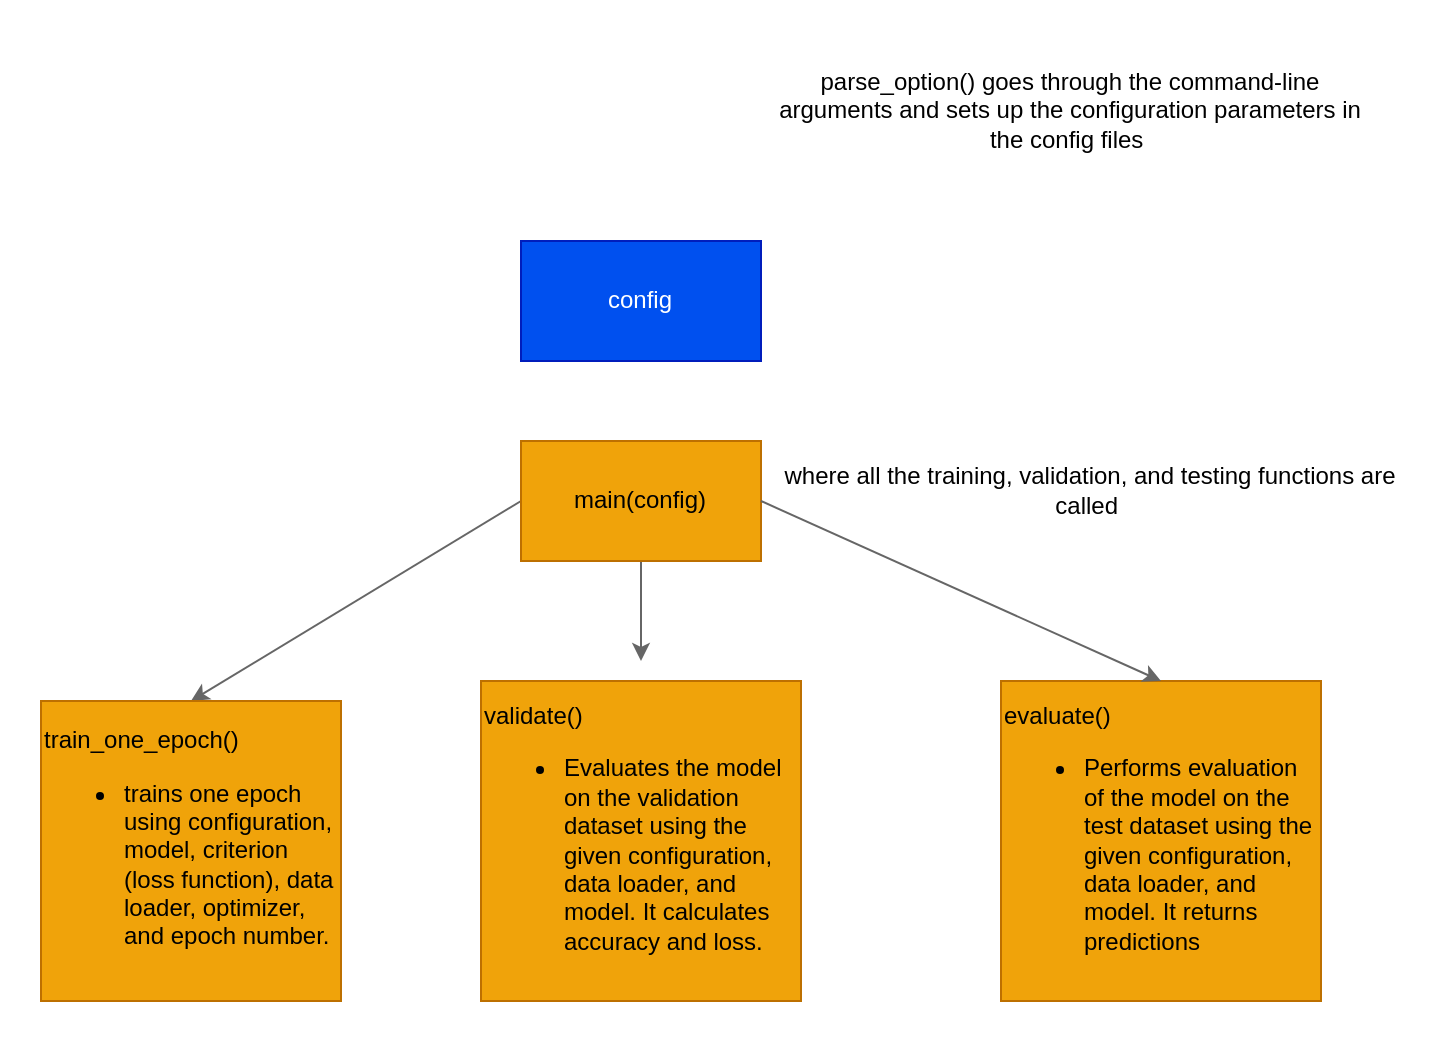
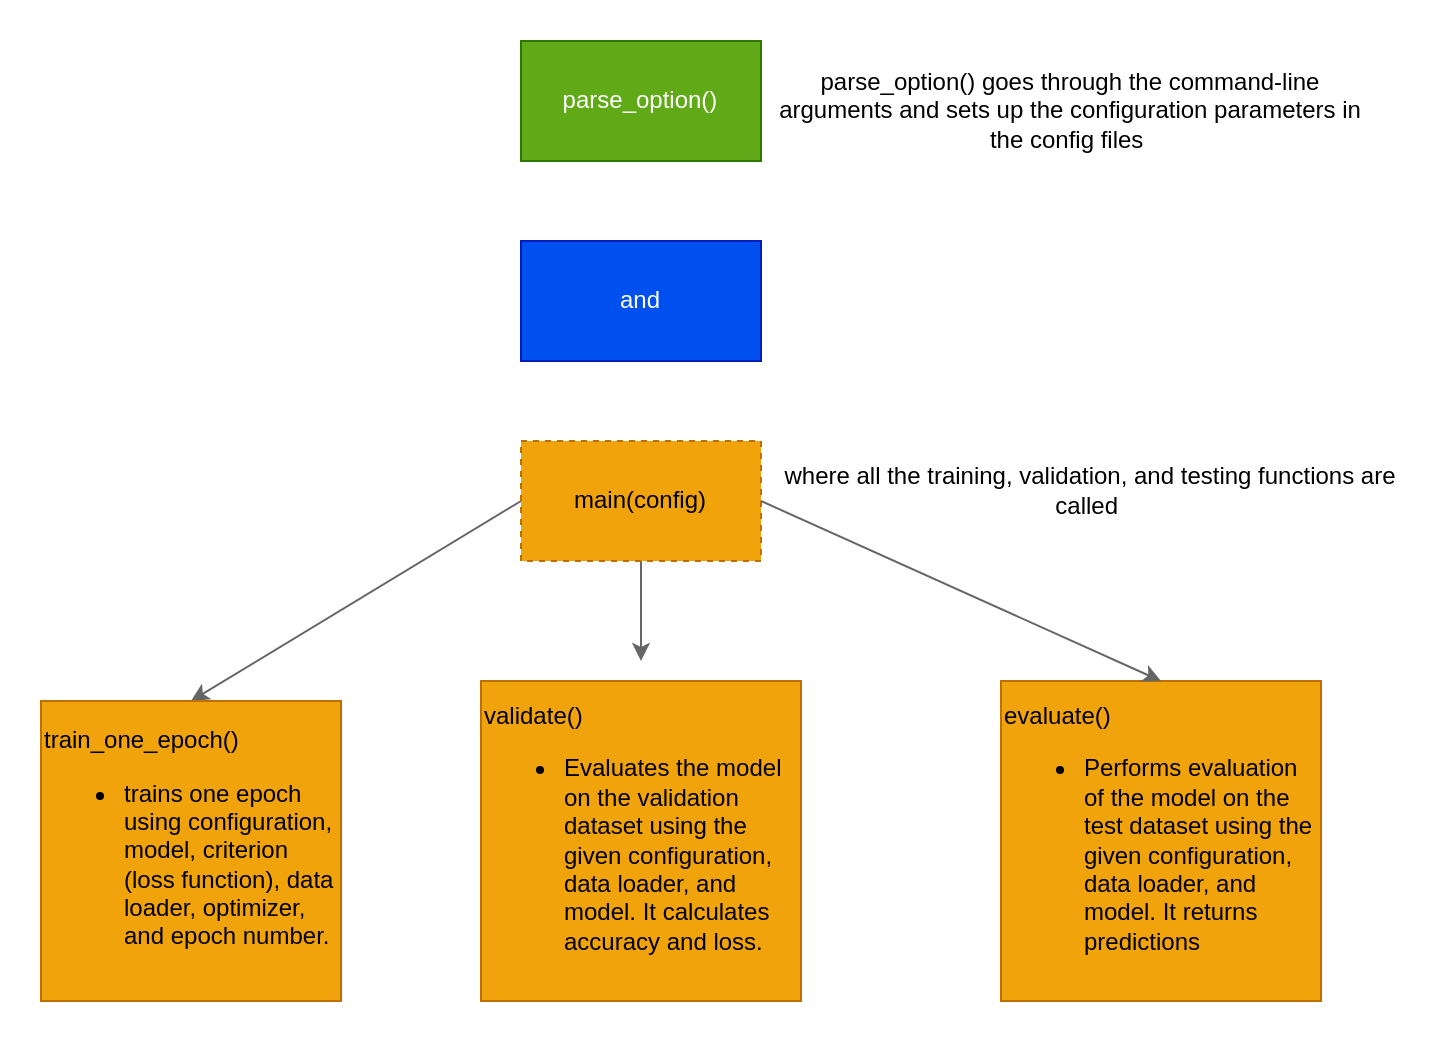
node "parse_option()": added
node "config": label "config" -> "and"
node "main(config)": style solid -> dashed
